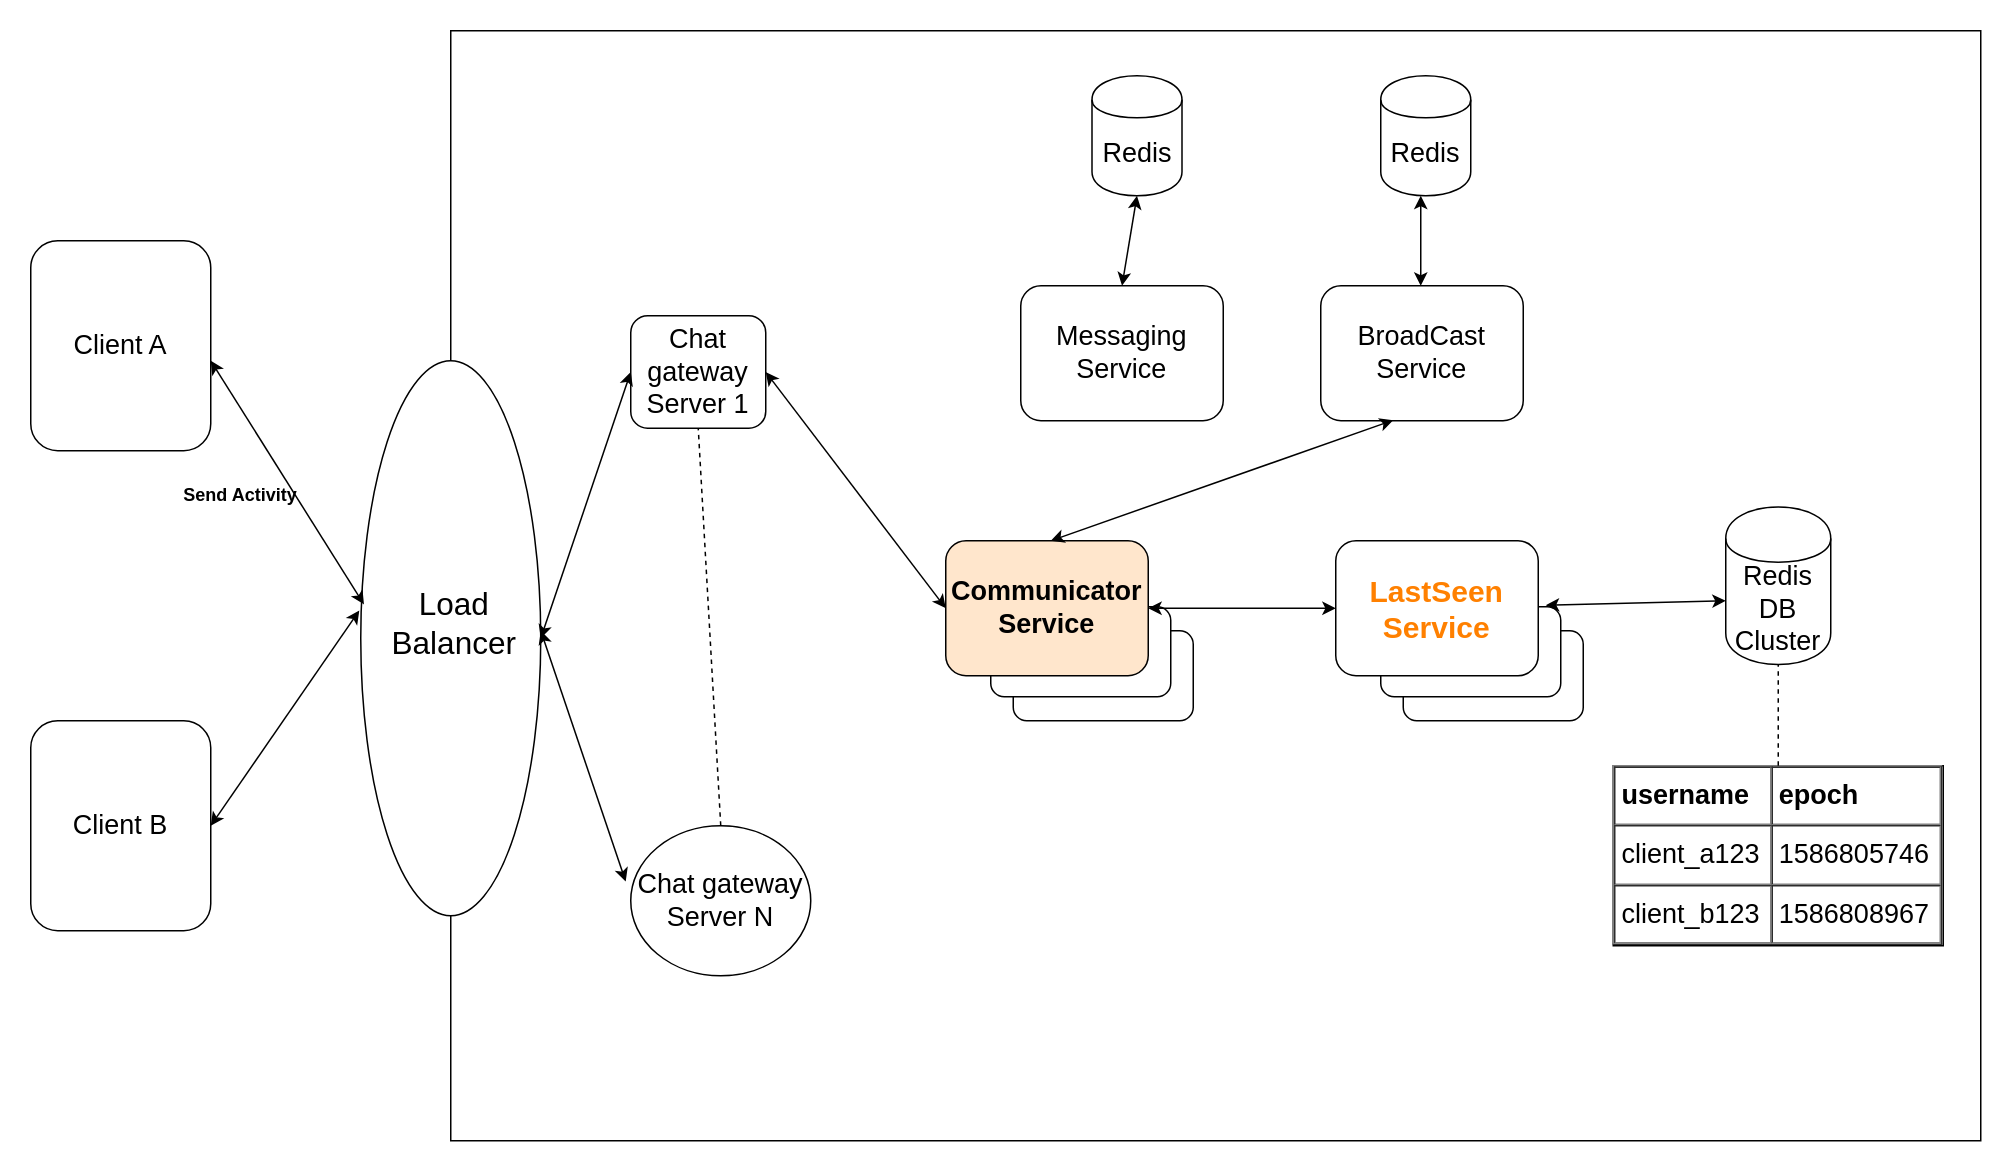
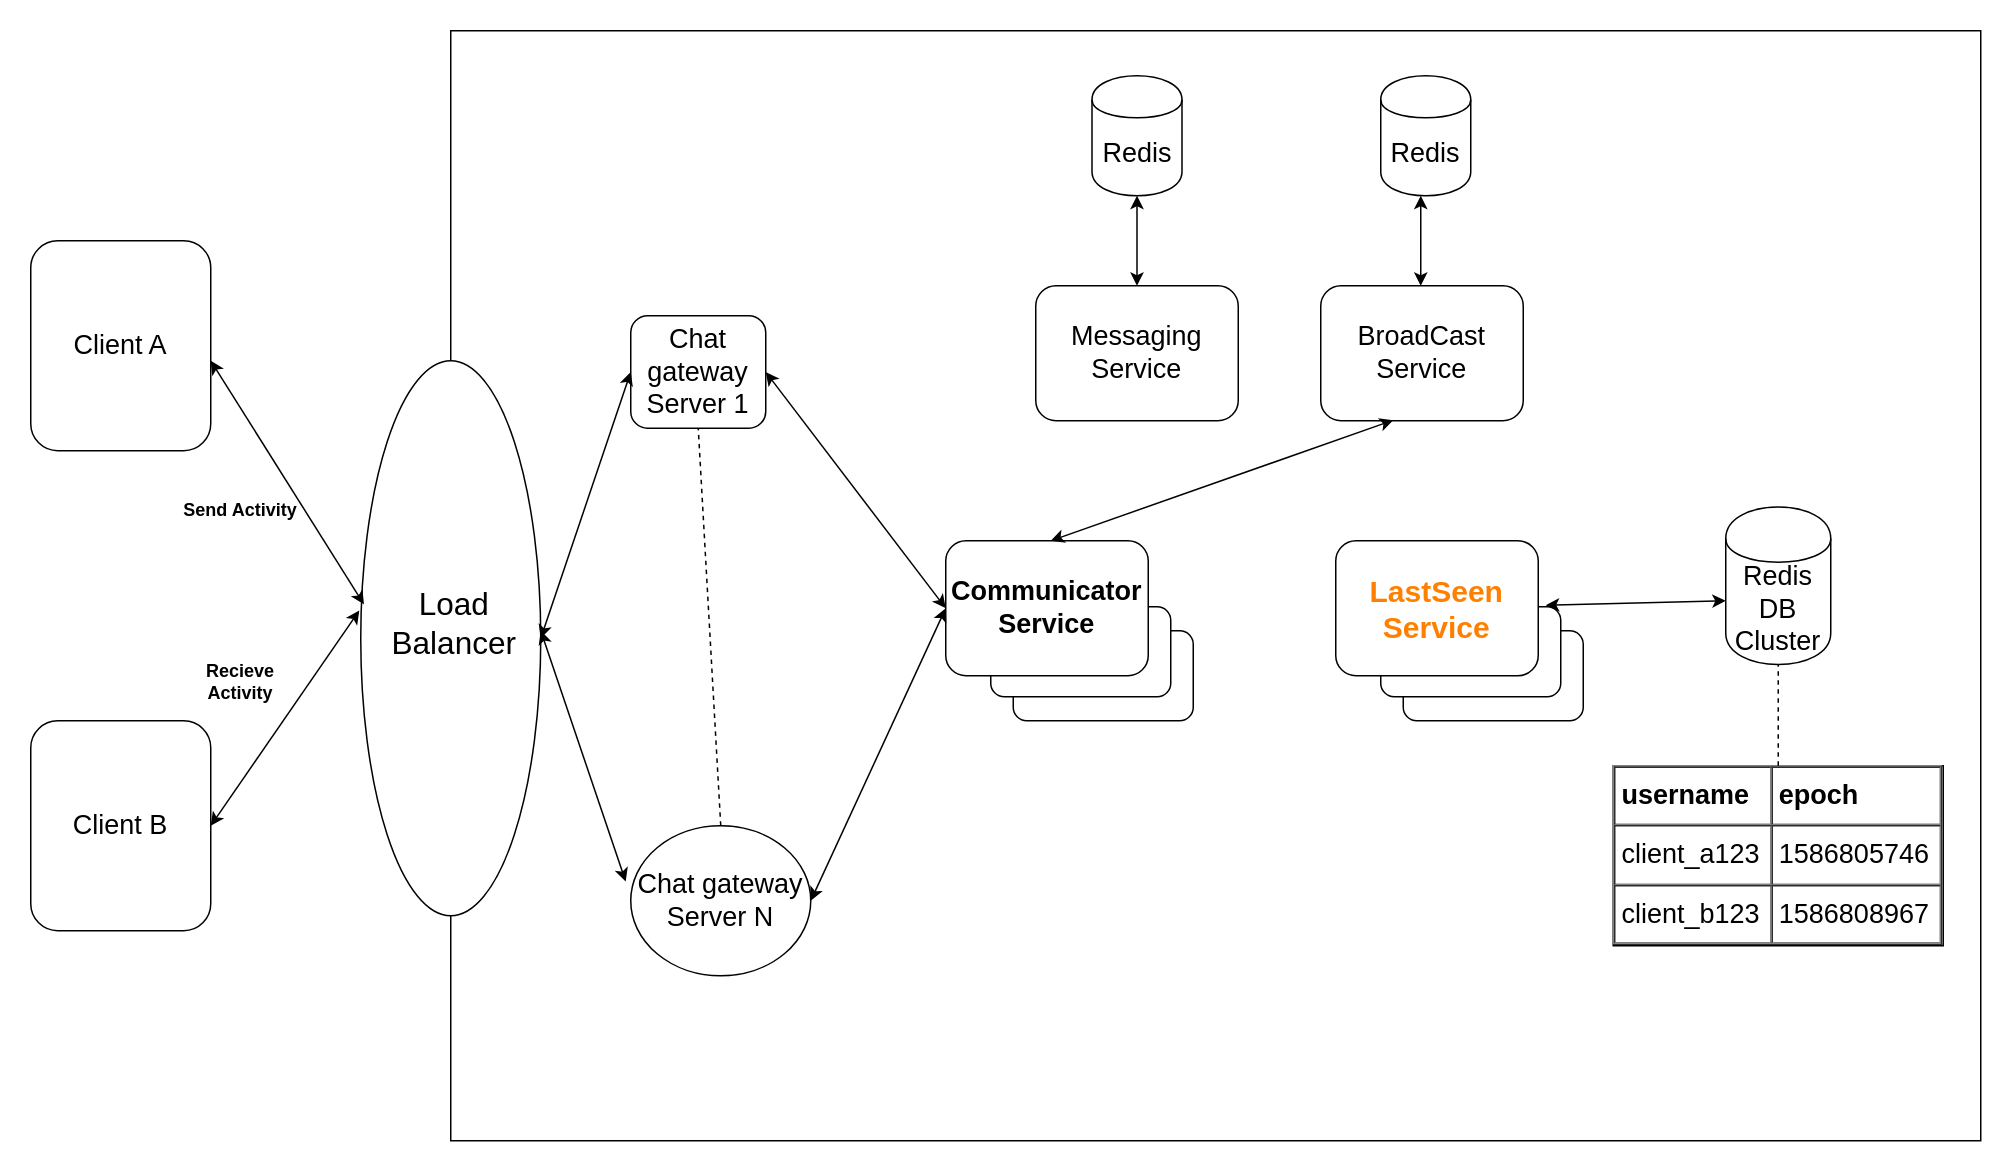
node "Messaging Service": moved (1122, 353) -> (1137, 353)
node "Send Activity": moved (241, 496) -> (241, 511)
node "Communicator Service": fillcolor #ffe6cc -> #ffffff
edge "Communicator Service" -- "LastSeen Service": removed
node "Recieve Activity": added
edge "Communicator Service" -- "Chat gateway Server N": added
